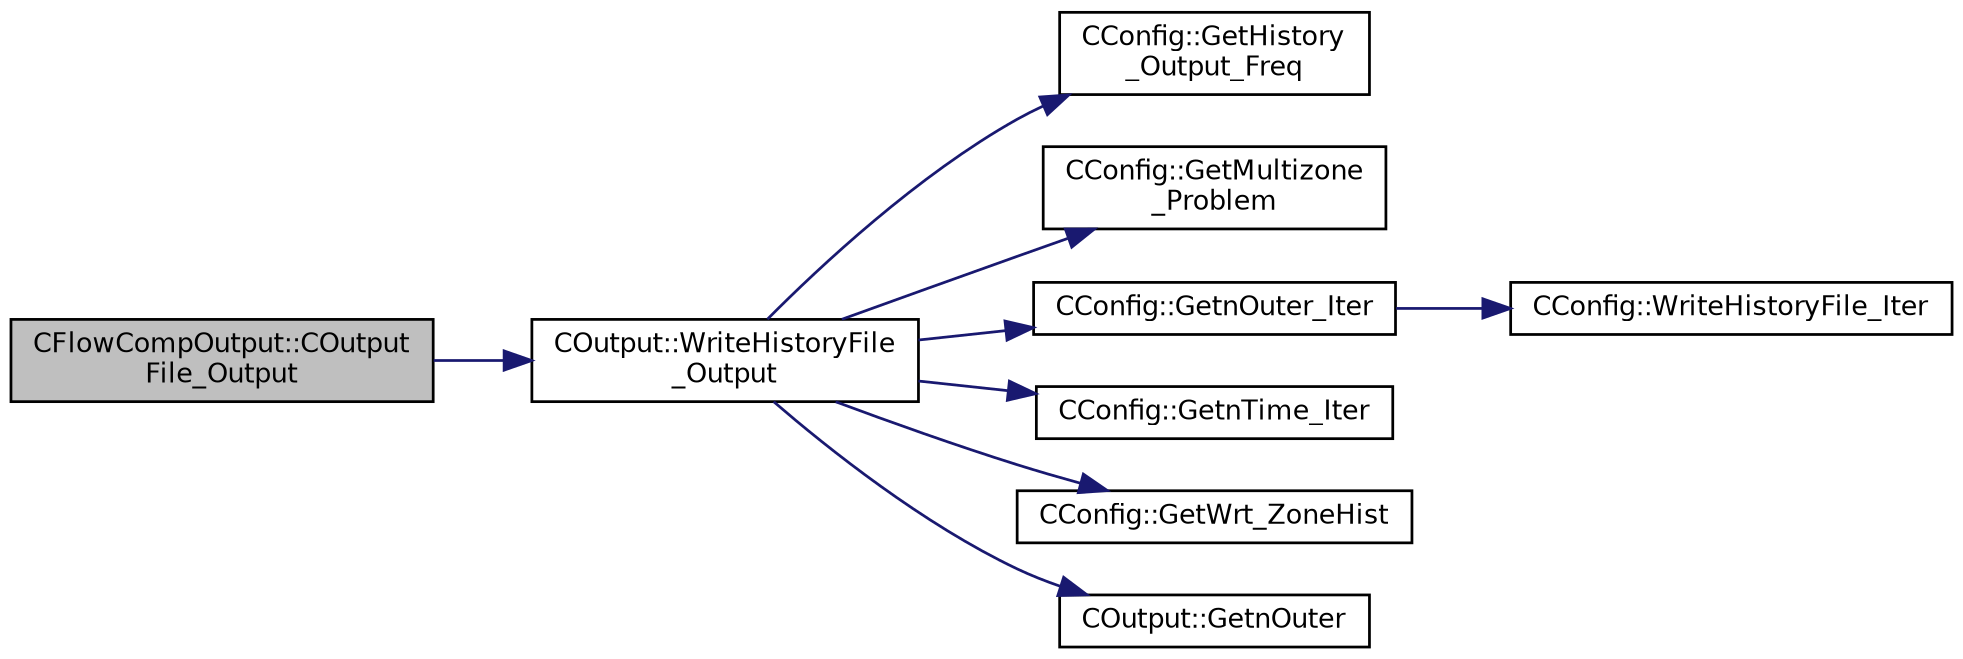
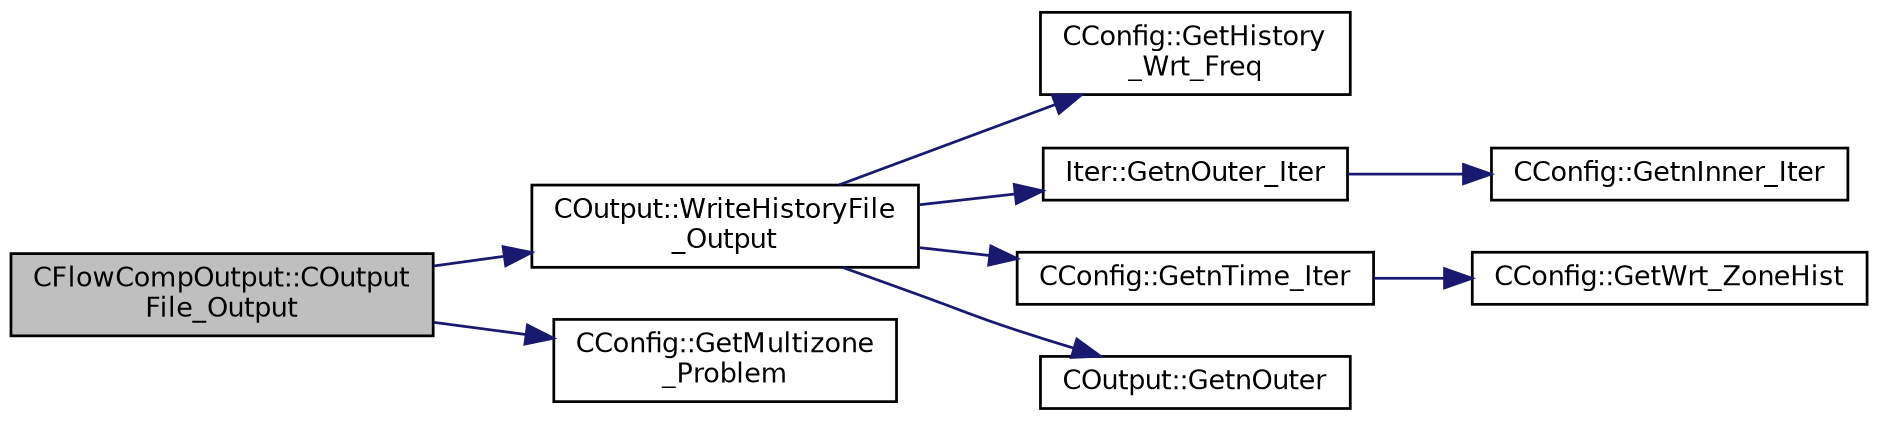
node "CConfig::GetHistory _Output_Freq": label "CConfig::GetHistory _Output_Freq" -> "CConfig::GetHistory _Wrt_Freq"
edge "COutput::WriteHistoryFile _Output" -> "CConfig::GetMultizone _Problem": now "CFlowCompOutput::COutput File_Output" -> "CConfig::GetMultizone _Problem"
node "CConfig::GetnOuter_Iter": label "CConfig::GetnOuter_Iter" -> "Iter::GetnOuter_Iter"
node "CConfig::WriteHistoryFile_Iter": label "CConfig::WriteHistoryFile_Iter" -> "CConfig::GetnInner_Iter"
edge "COutput::WriteHistoryFile _Output" -> "CConfig::GetWrt_ZoneHist": now "CConfig::GetnTime_Iter" -> "CConfig::GetWrt_ZoneHist"
